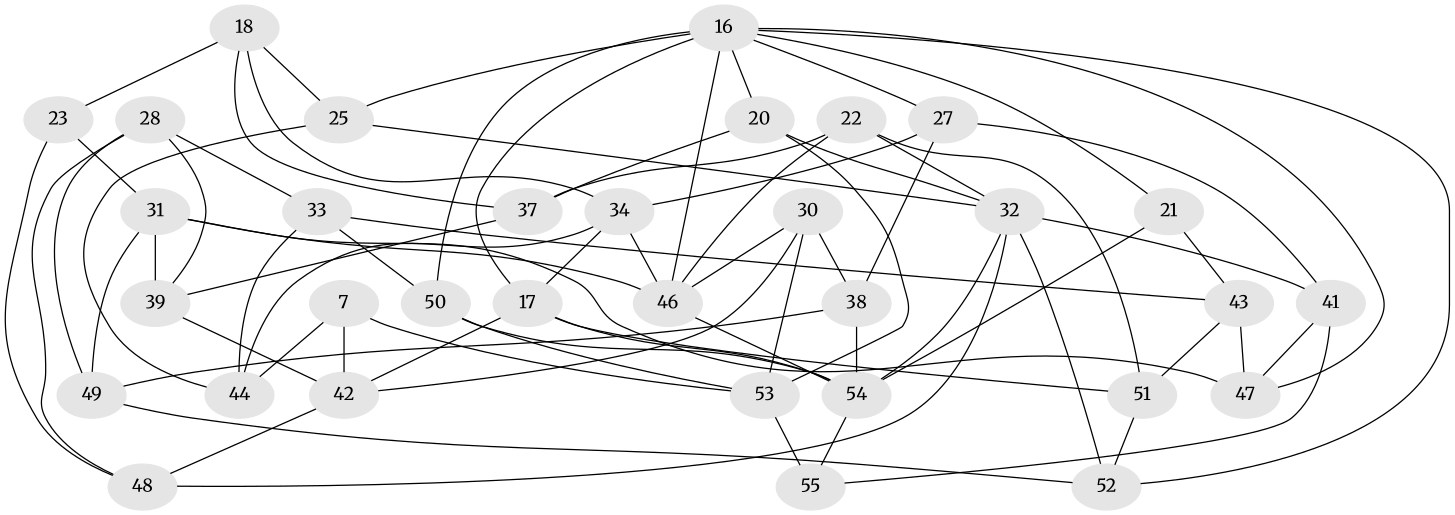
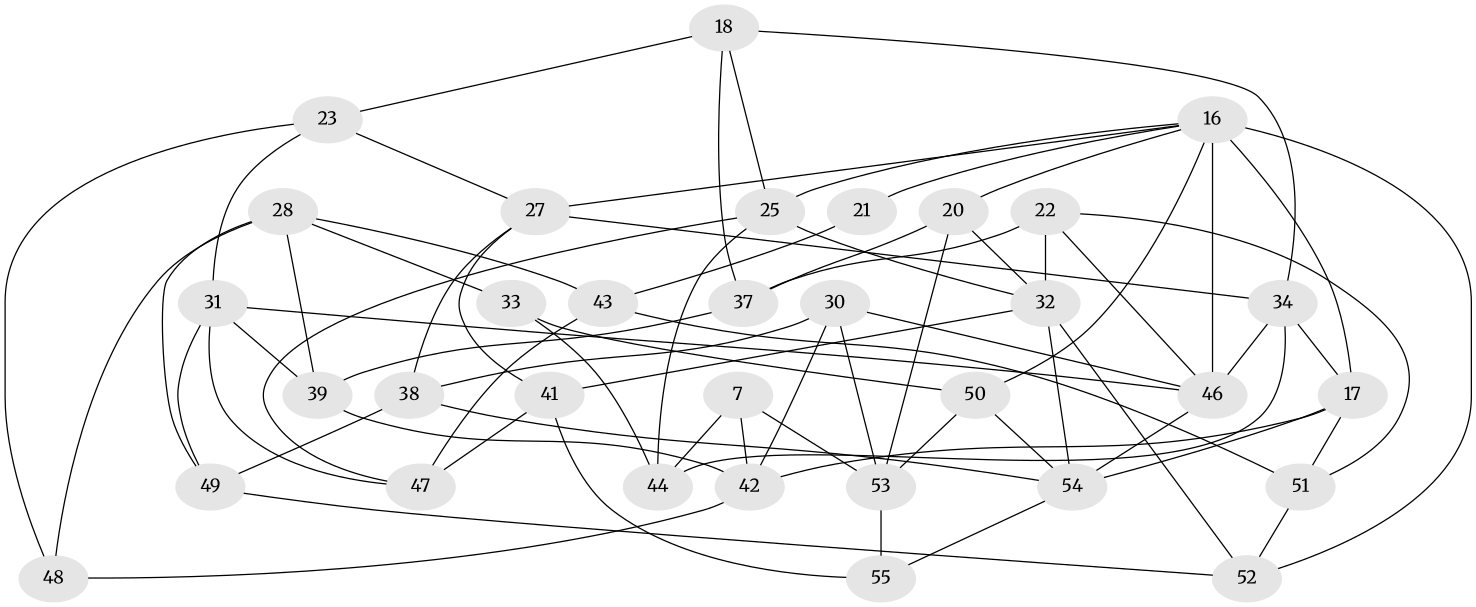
edge "16" -- "47": now "25" -- "47"
edge "23" -- "27": added
edge "33" -- "43": now "28" -- "43"
edge "21" -- "54": removed
edge "32" -- "48": removed
